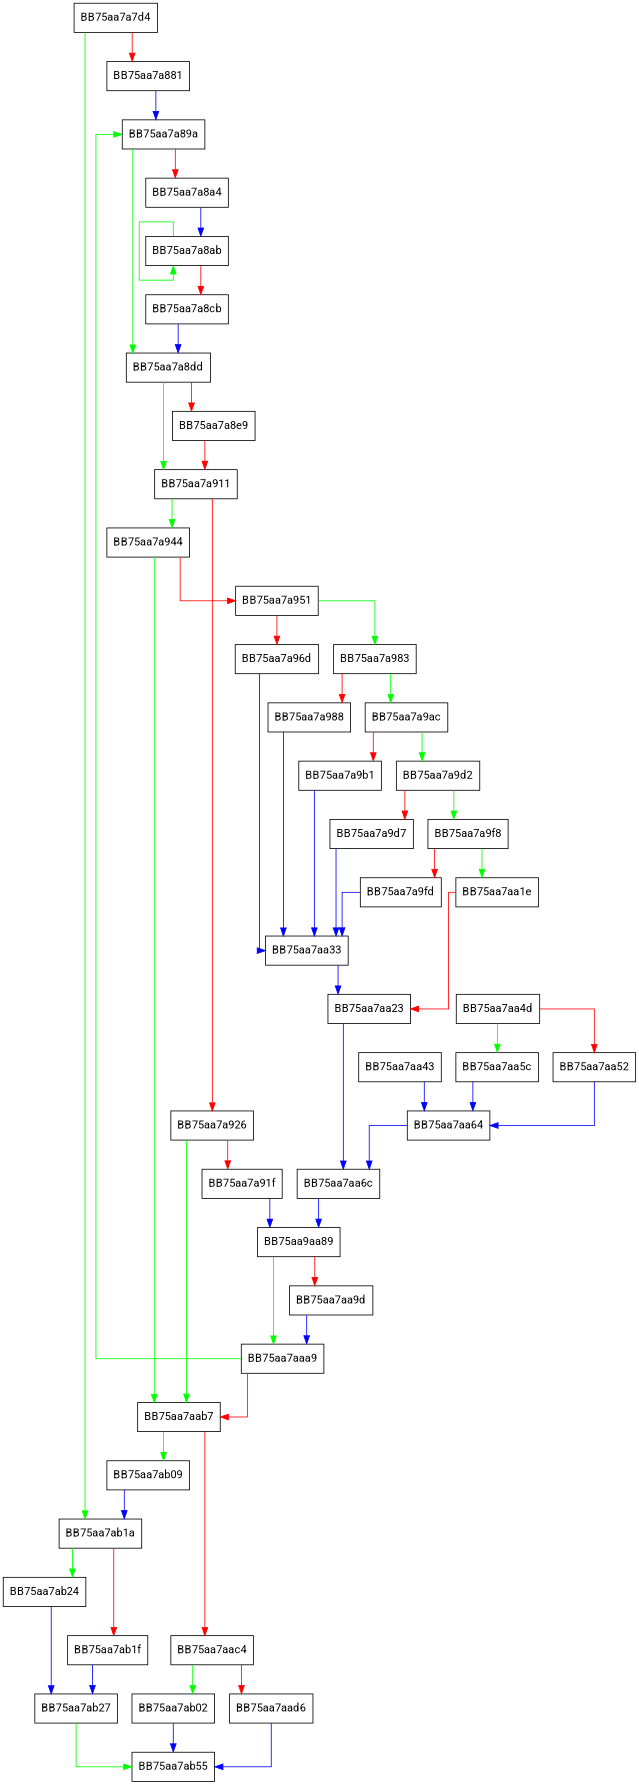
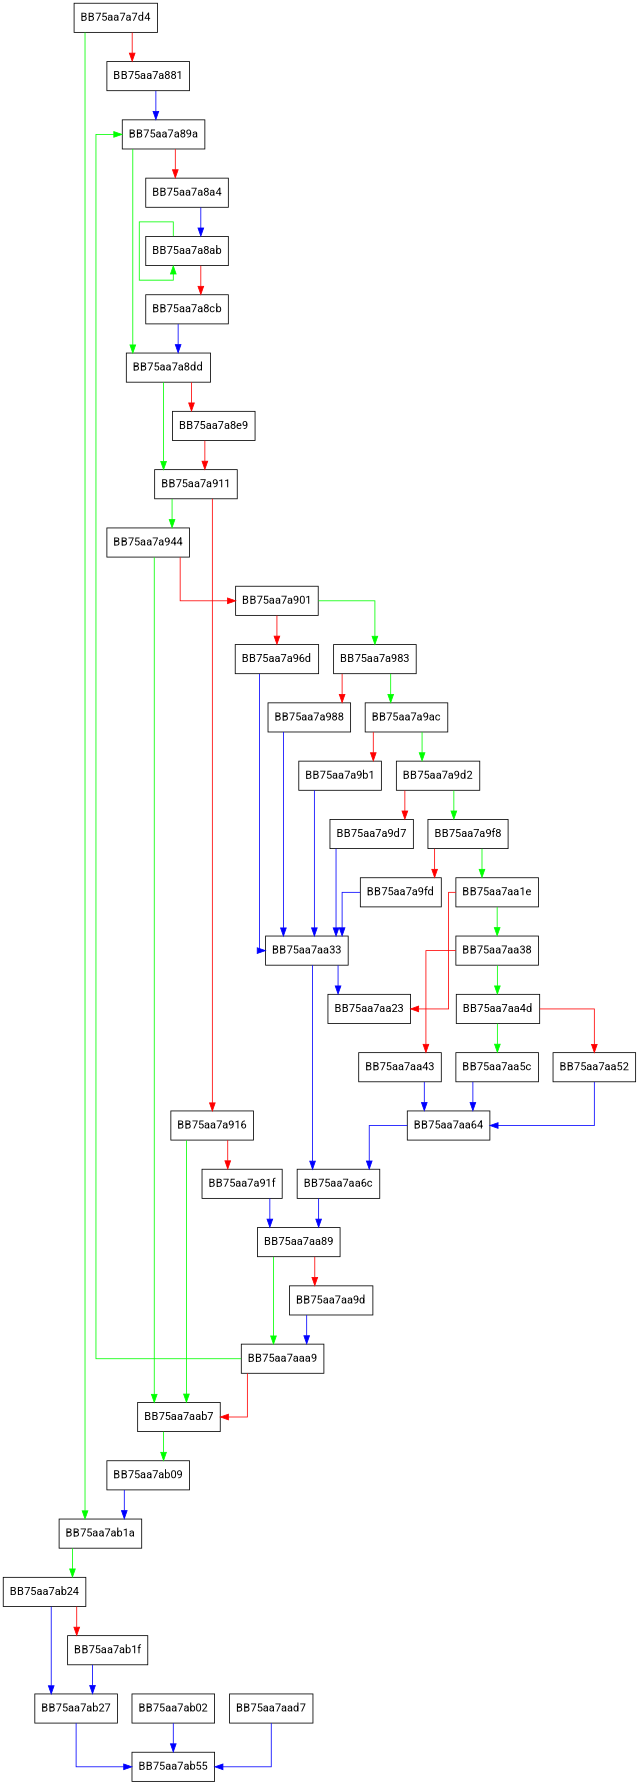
node "BB75aa7a951": label "BB75aa7a951" -> "BB75aa7a901"
node "BB75aa7aa38": added
edge "BB75aa7aa23" -> "BB75aa7aa6c": now "BB75aa7aa33" -> "BB75aa7aa6c"
node "BB75aa7a926": label "BB75aa7a926" -> "BB75aa7a916"
node "BB75aa9aa89": label "BB75aa9aa89" -> "BB75aa7aa89"
edge "BB75aa7ab1a" -> "BB75aa7ab1f": now "BB75aa7ab24" -> "BB75aa7ab1f"
node "BB75aa7aac4": removed
node "BB75aa7aad6": label "BB75aa7aad6" -> "BB75aa7aad7"
edge "BB75aa7ab27" -> "BB75aa7ab55": color green -> blue
